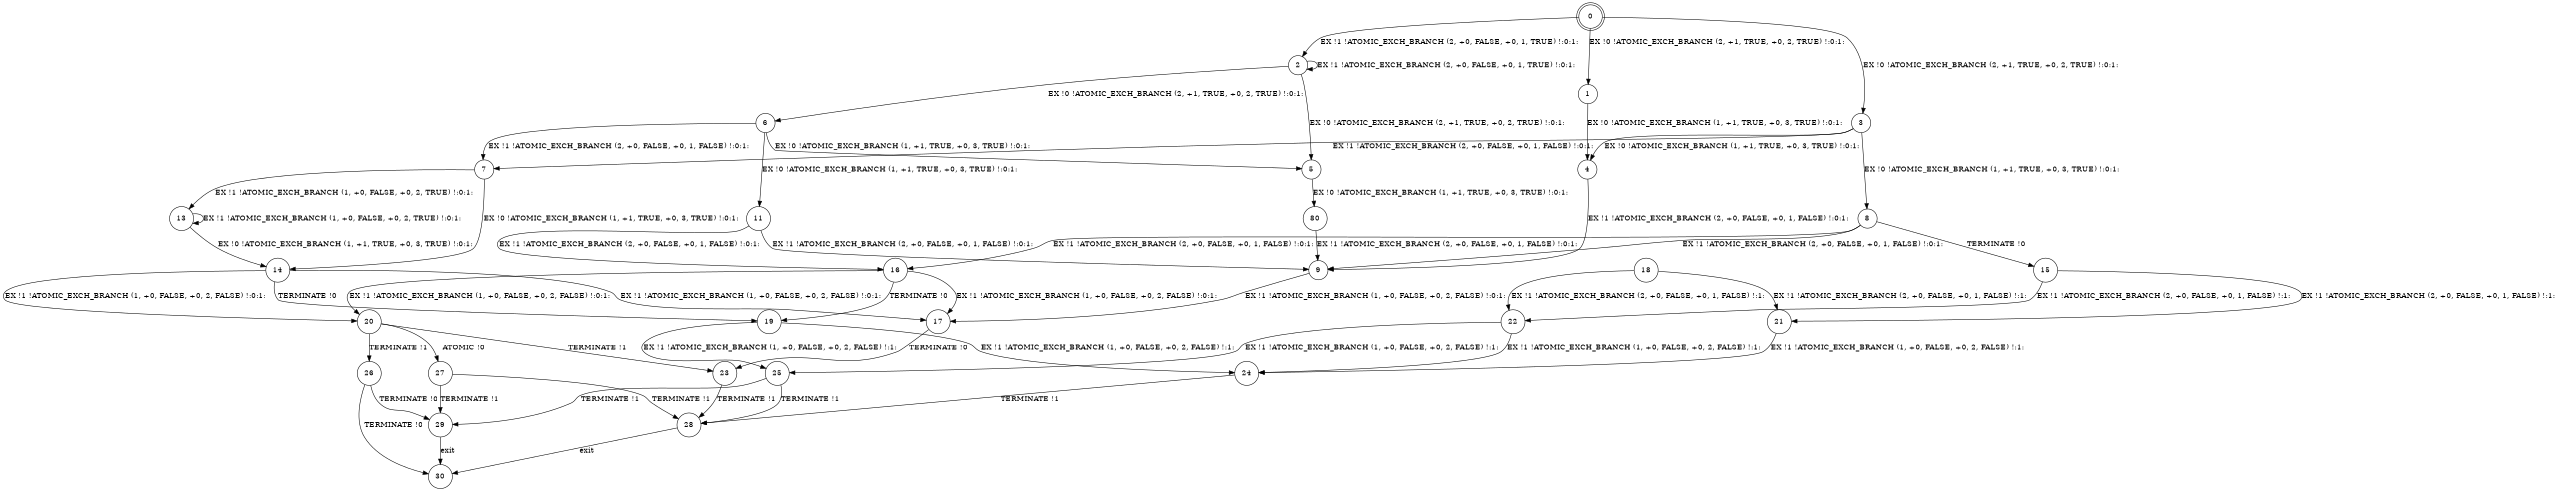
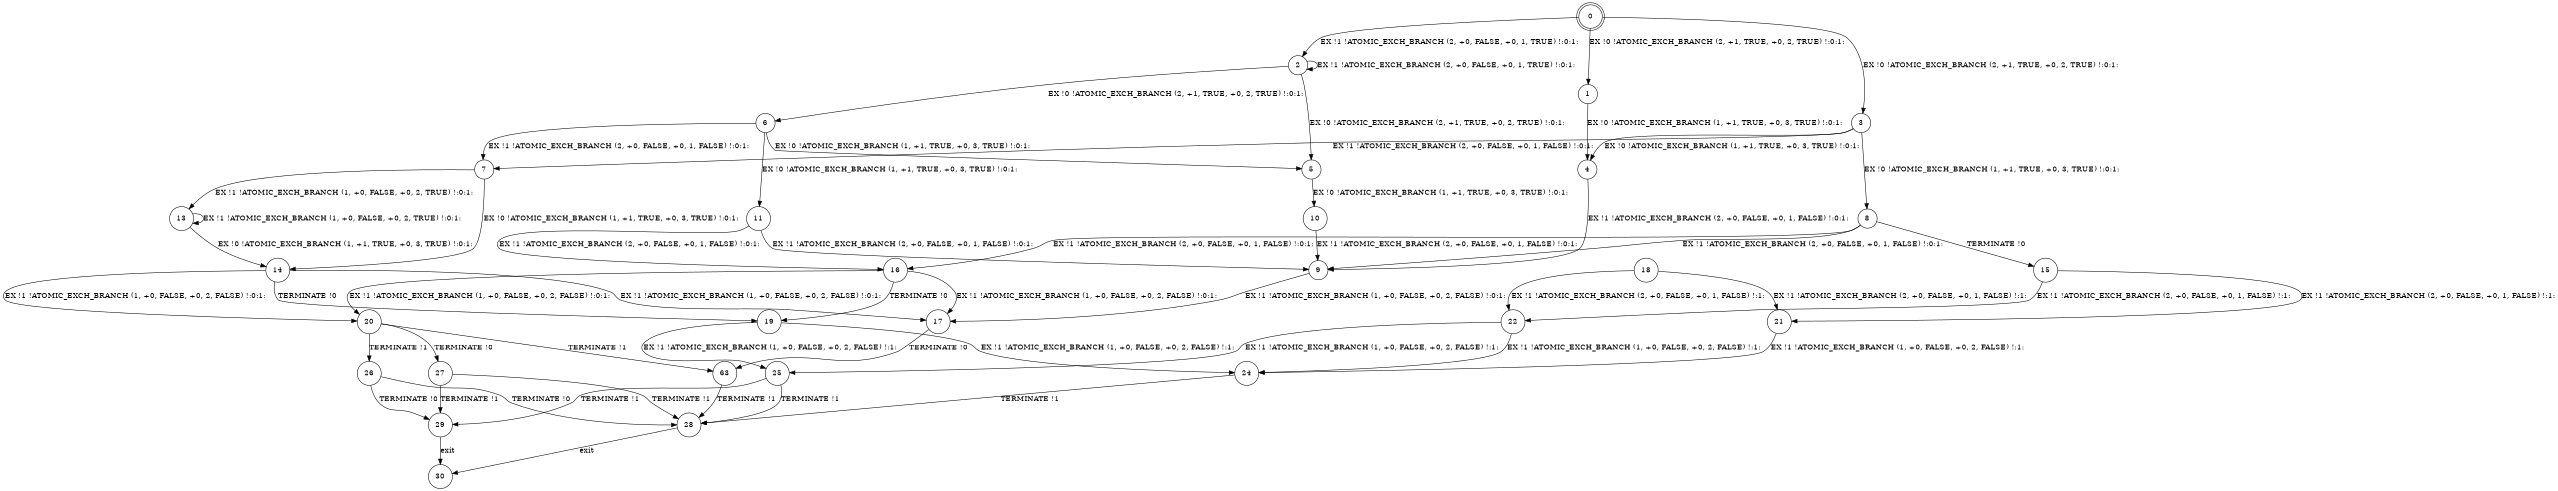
node "80": label "80" -> "10"
edge "20" -> "27": label "ATOMIC !0" -> "TERMINATE !0"
node "23": label "23" -> "63"
edge "26" -> "30": now "26" -> "28"
